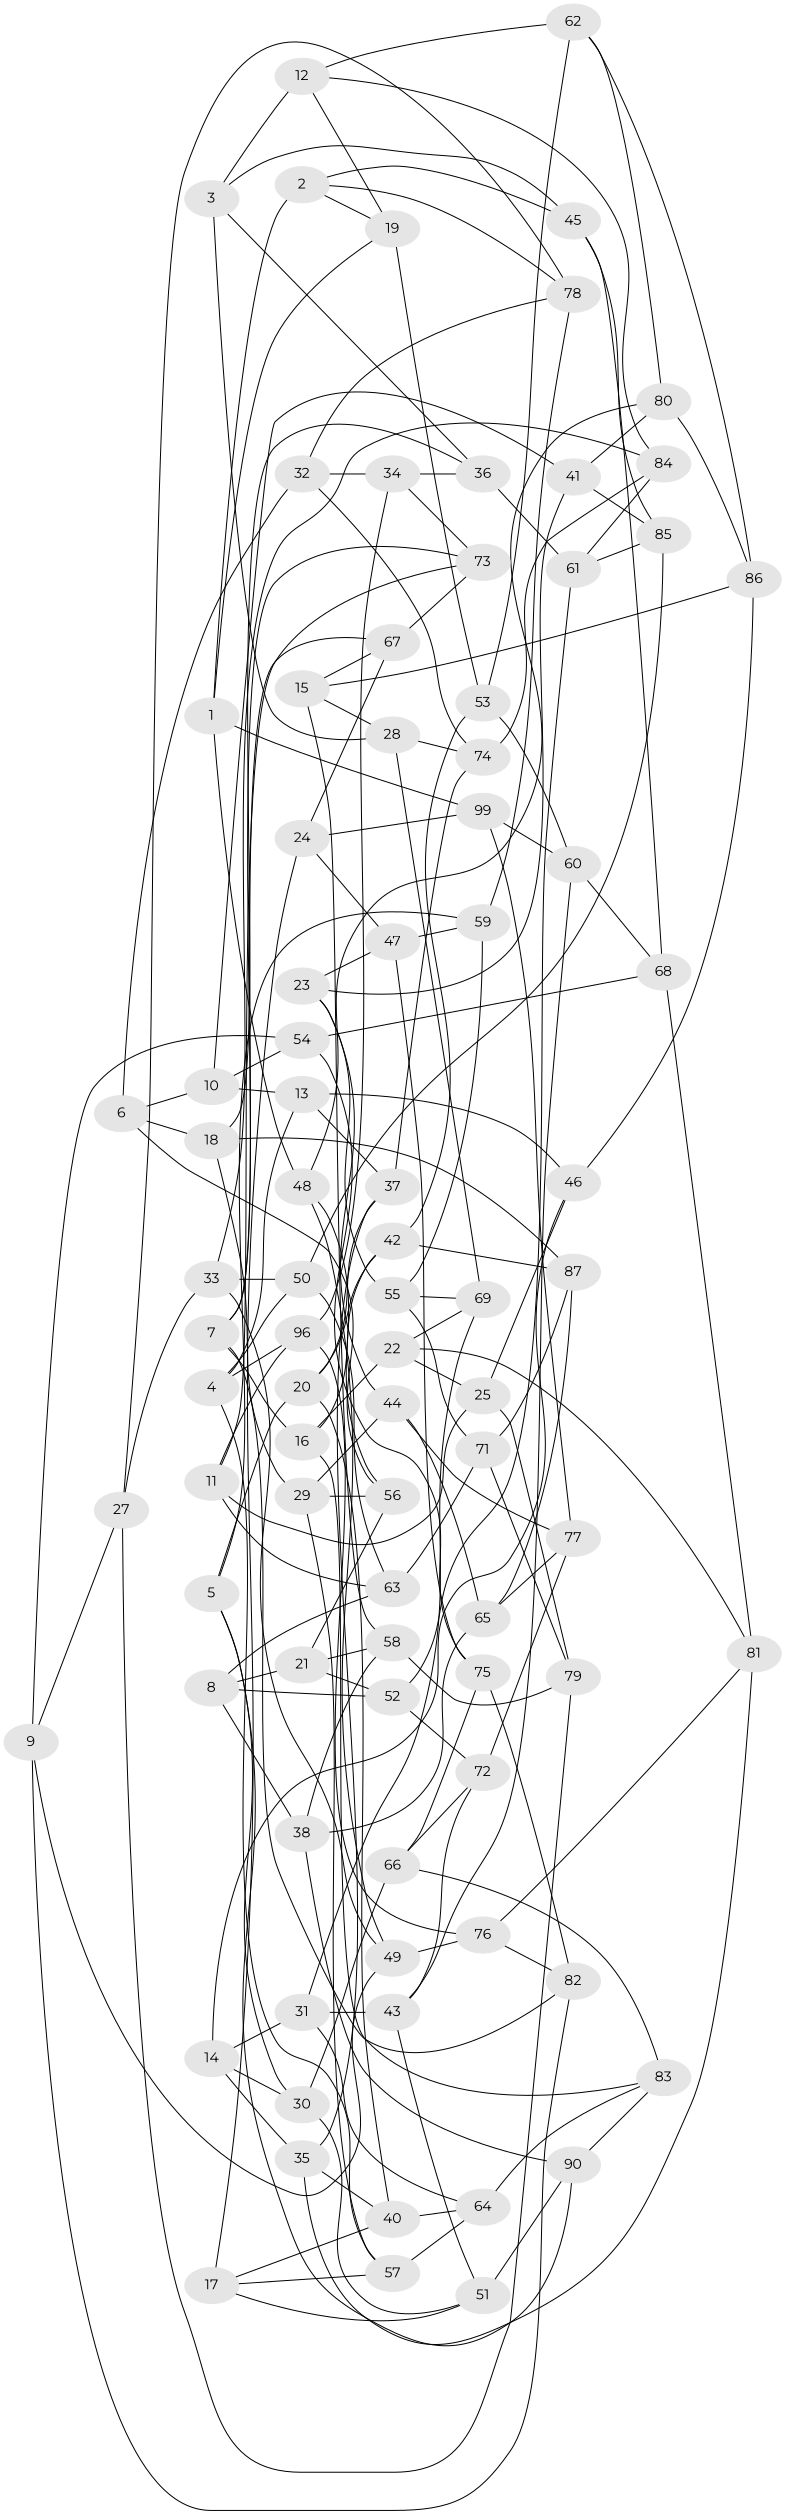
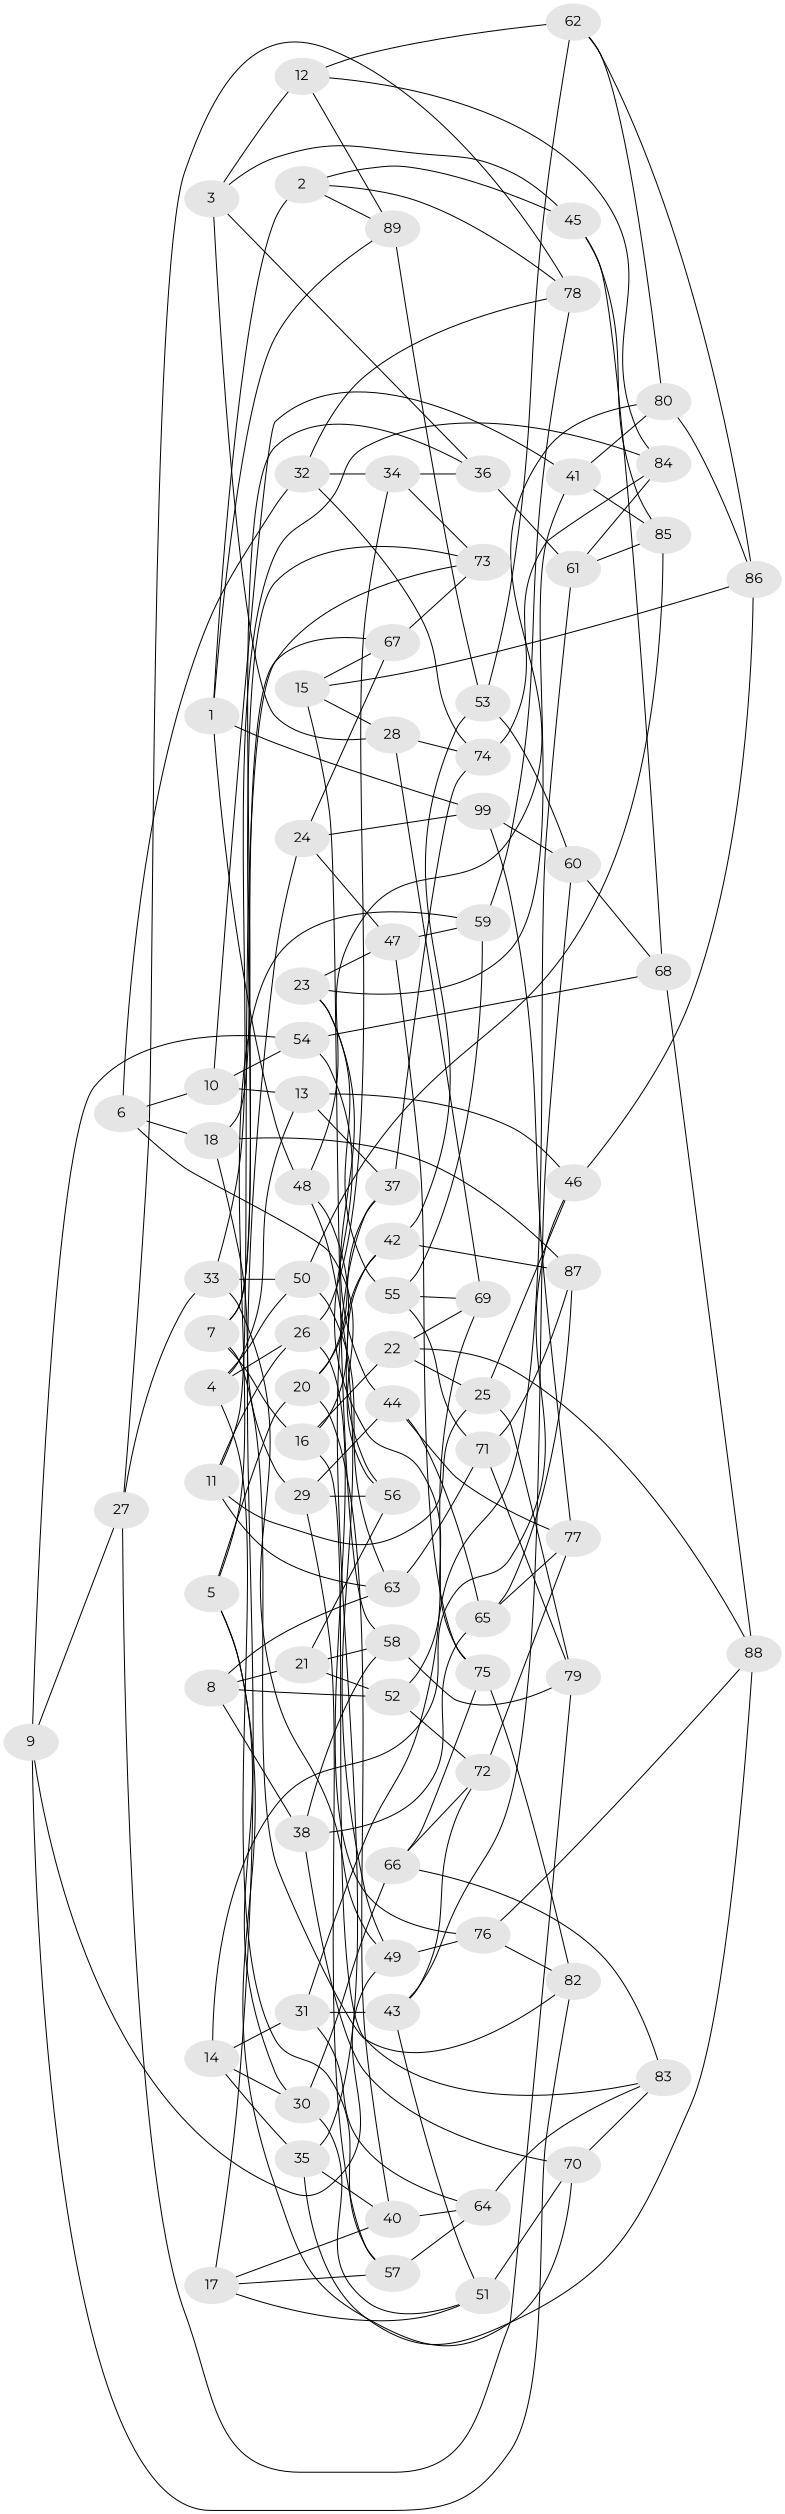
node "19": label "19" -> "89"
node "96": label "96" -> "26"
node "81": label "81" -> "88"
node "90": label "90" -> "70"
